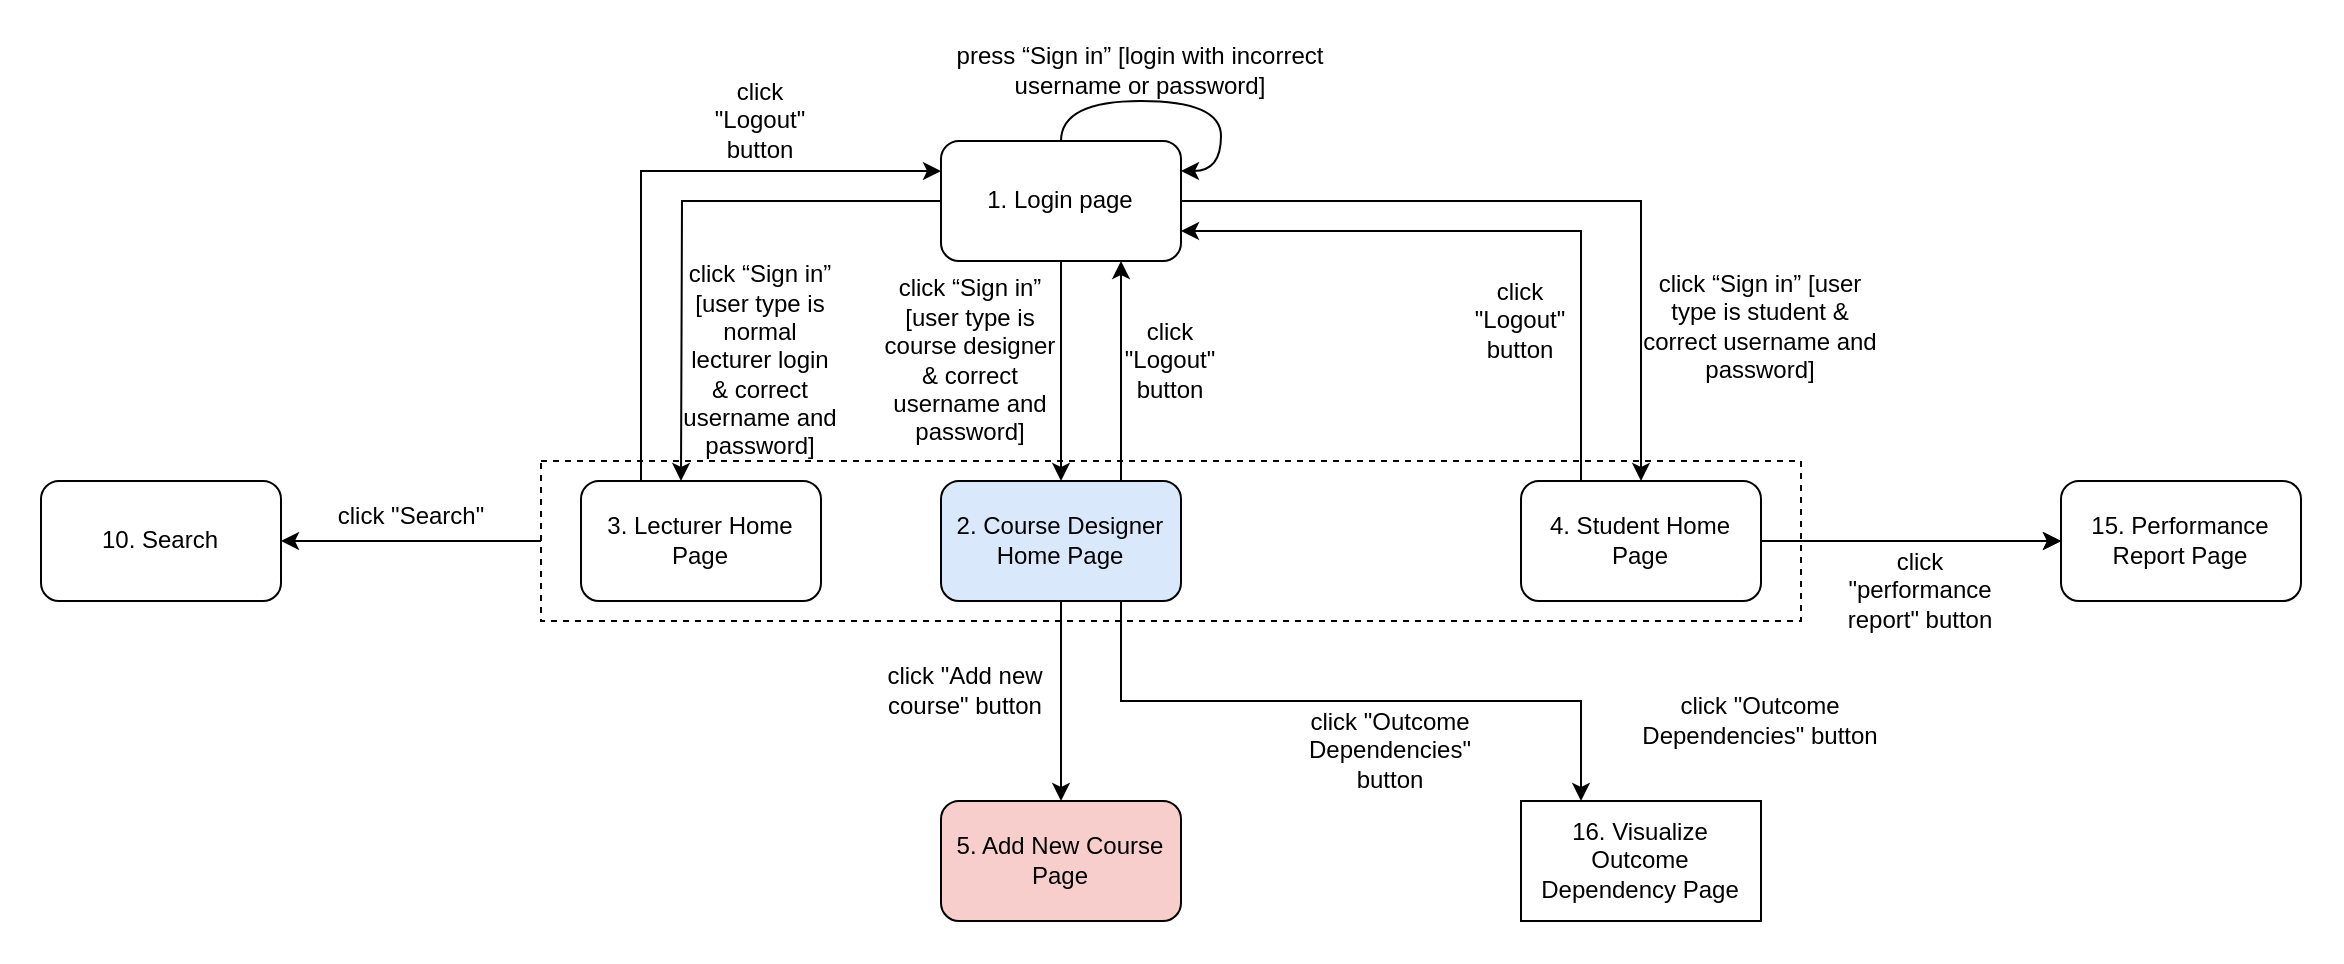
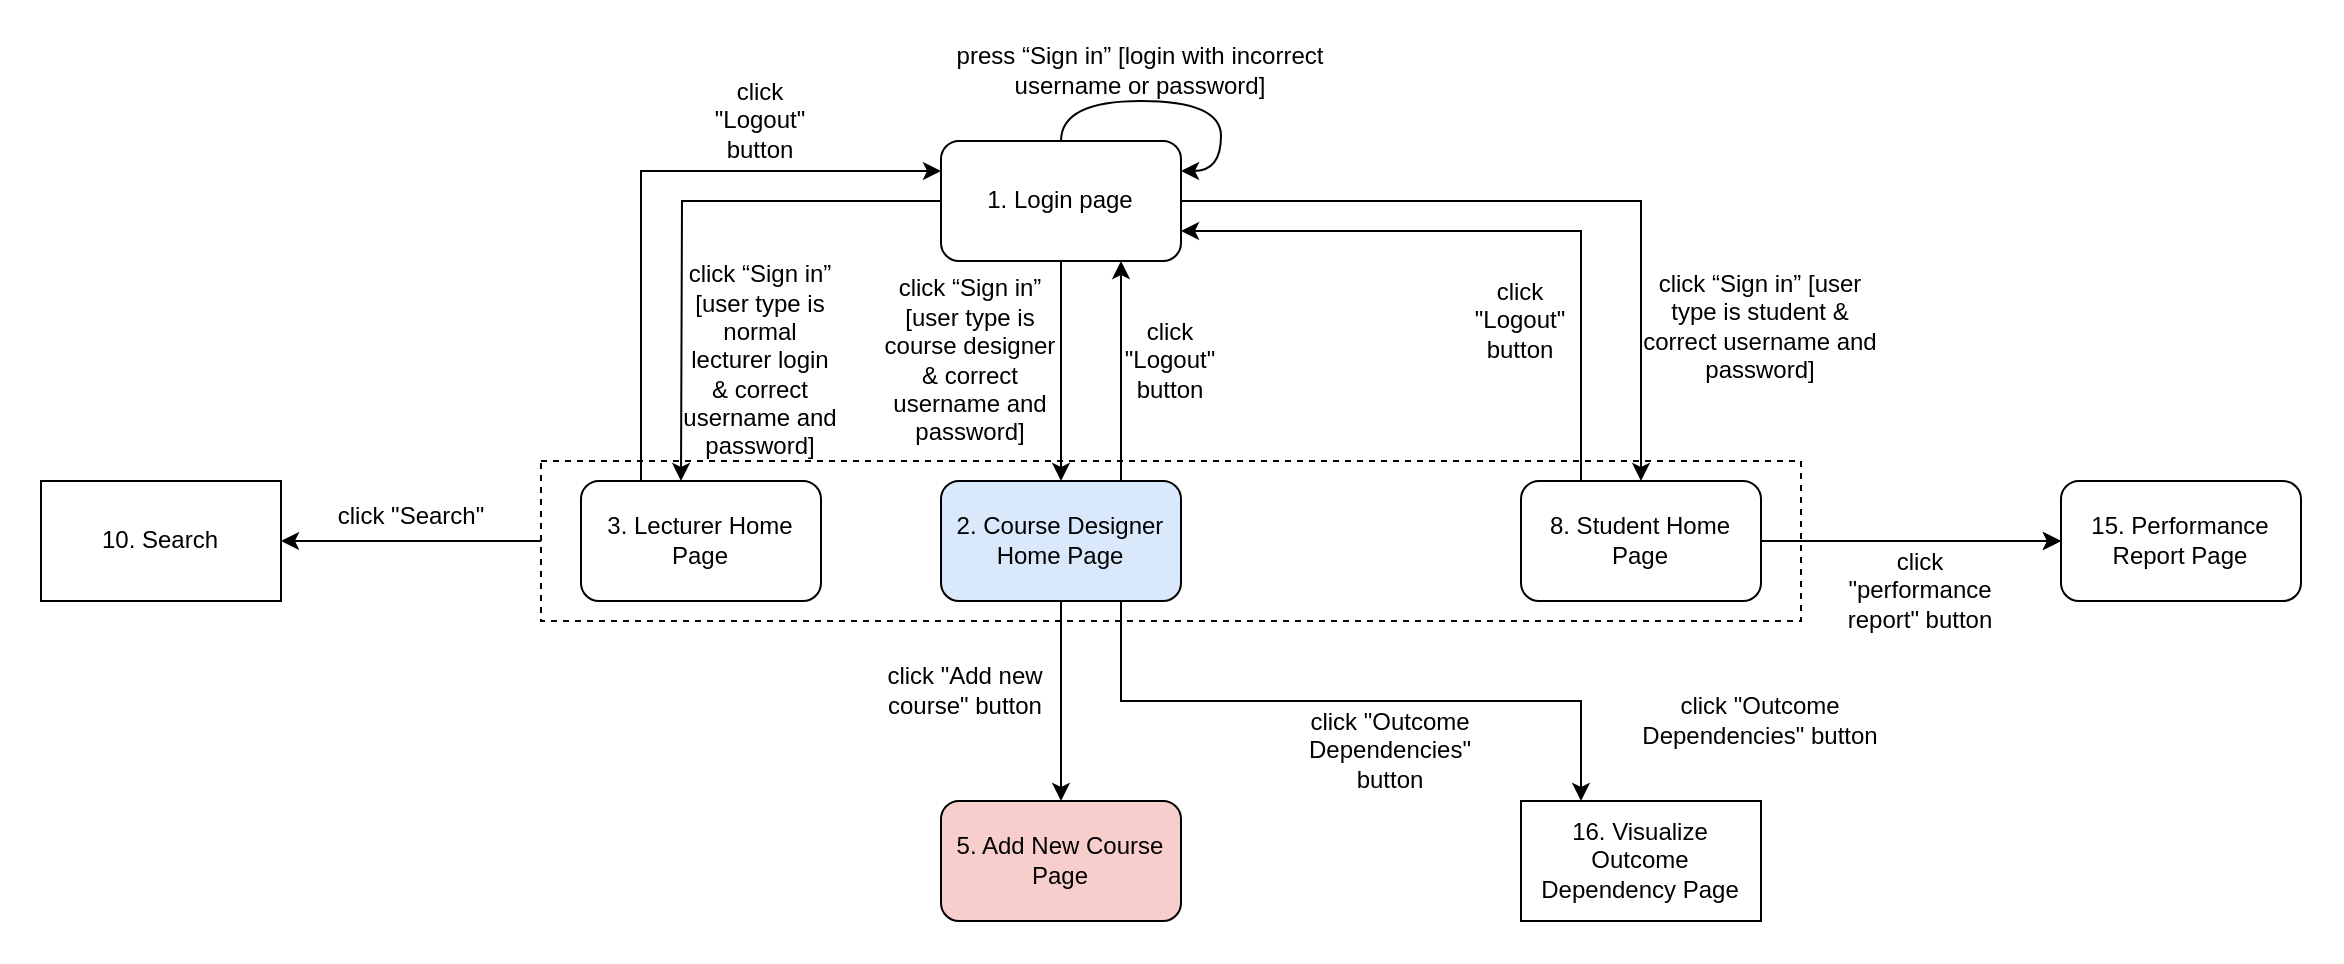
node "10. Search": shape rounded rectangle -> rectangle
node "4. Student Home Page": label "4. Student Home Page" -> "8. Student Home Page"
